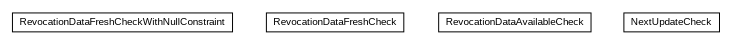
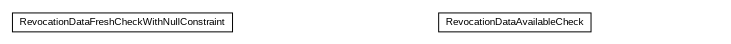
node "RevocationDataFreshCheck": removed
node "NextUpdateCheck": removed
